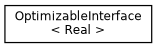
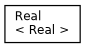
node "OptimizableInterface < Real >": label "OptimizableInterface < Real >" -> "Real < Real >"
